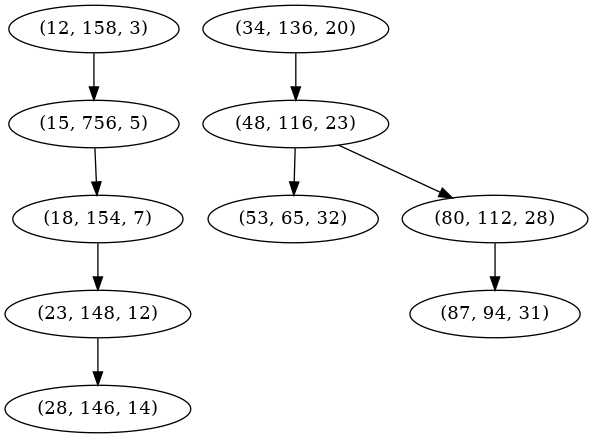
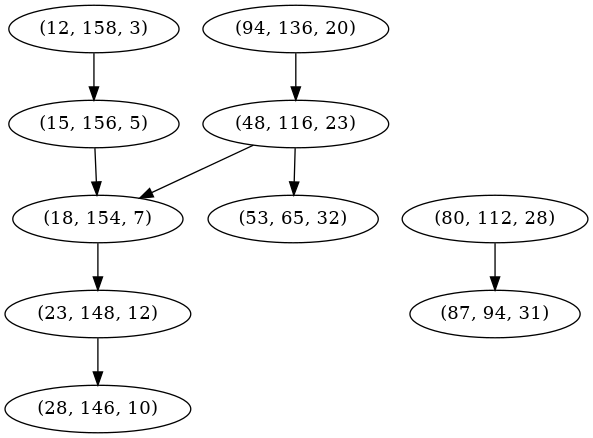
node "(34, 136, 20)": label "(34, 136, 20)" -> "(94, 136, 20)"
node "(15, 756, 5)": label "(15, 756, 5)" -> "(15, 156, 5)"
edge "(48, 116, 23)" -> "(80, 112, 28)": now "(48, 116, 23)" -> "(18, 154, 7)"
node "(28, 146, 14)": label "(28, 146, 14)" -> "(28, 146, 10)"
